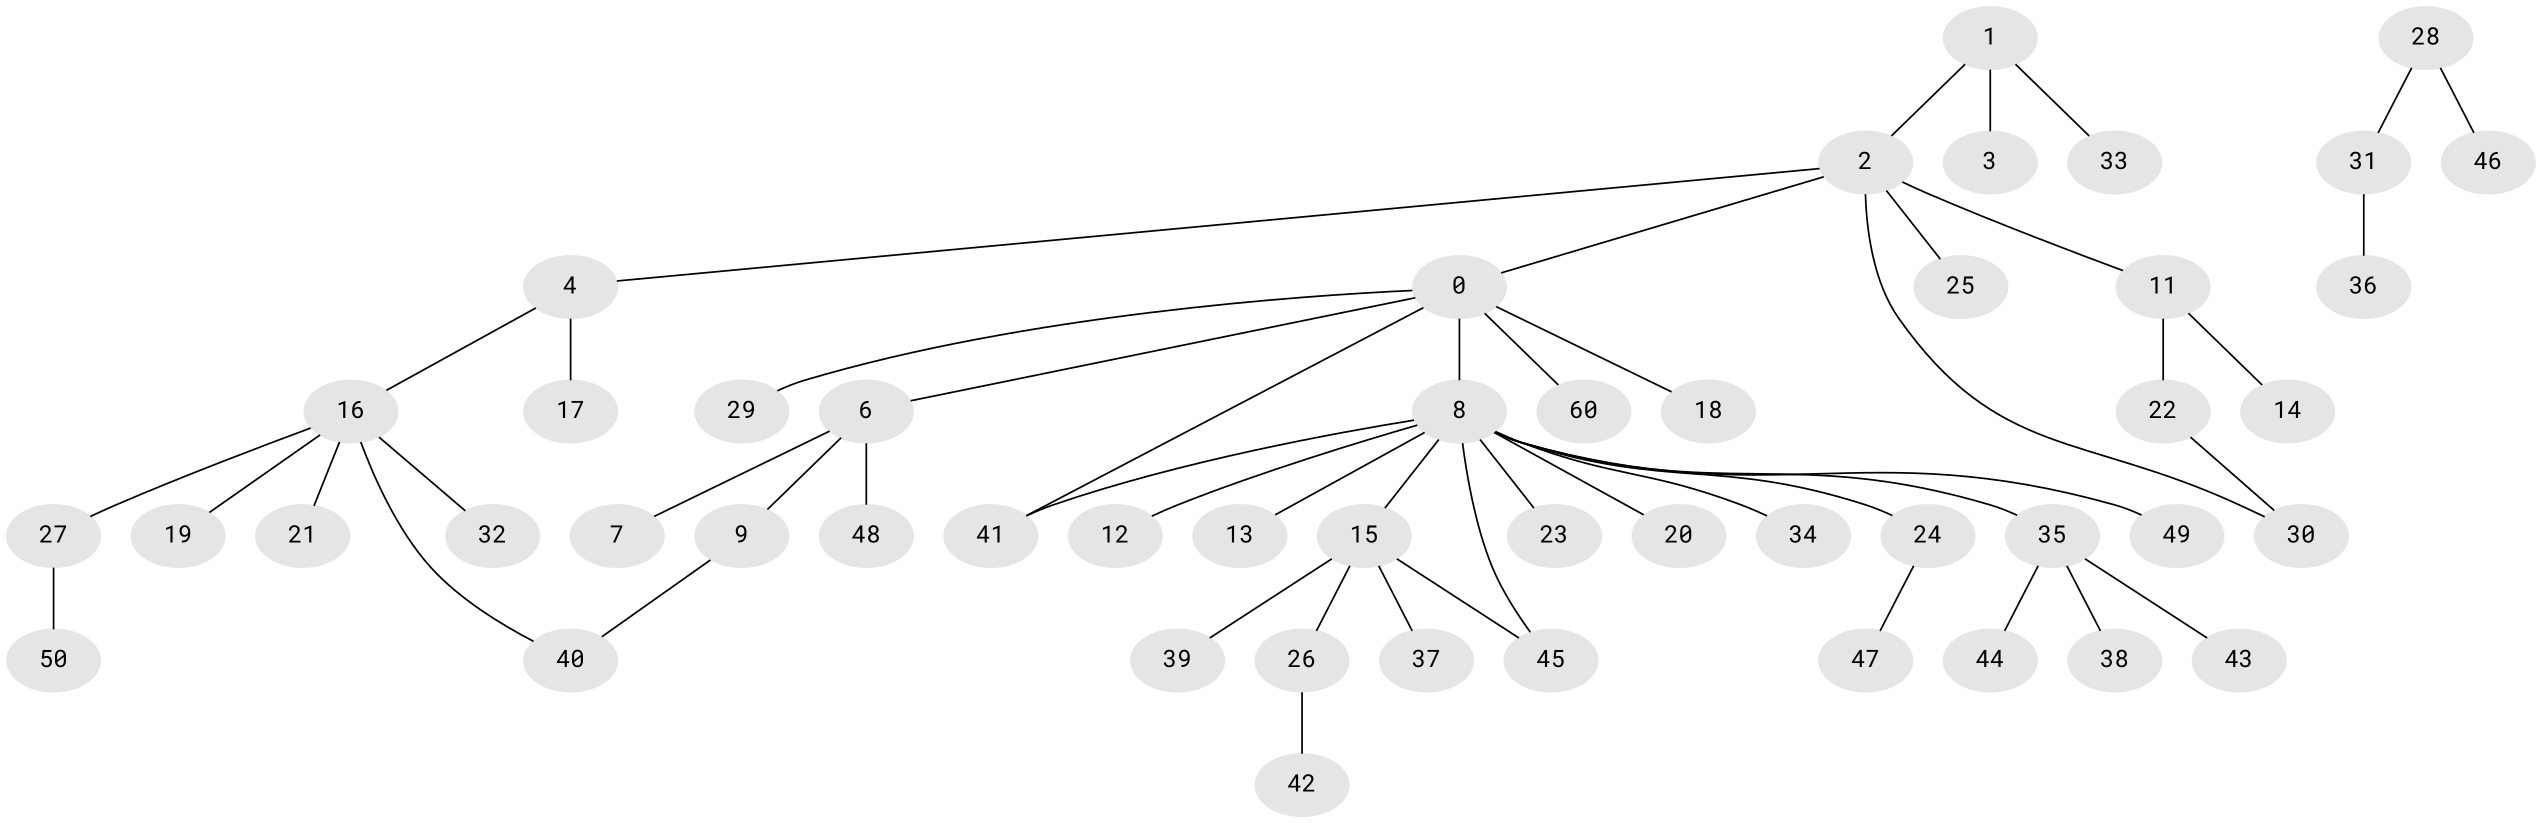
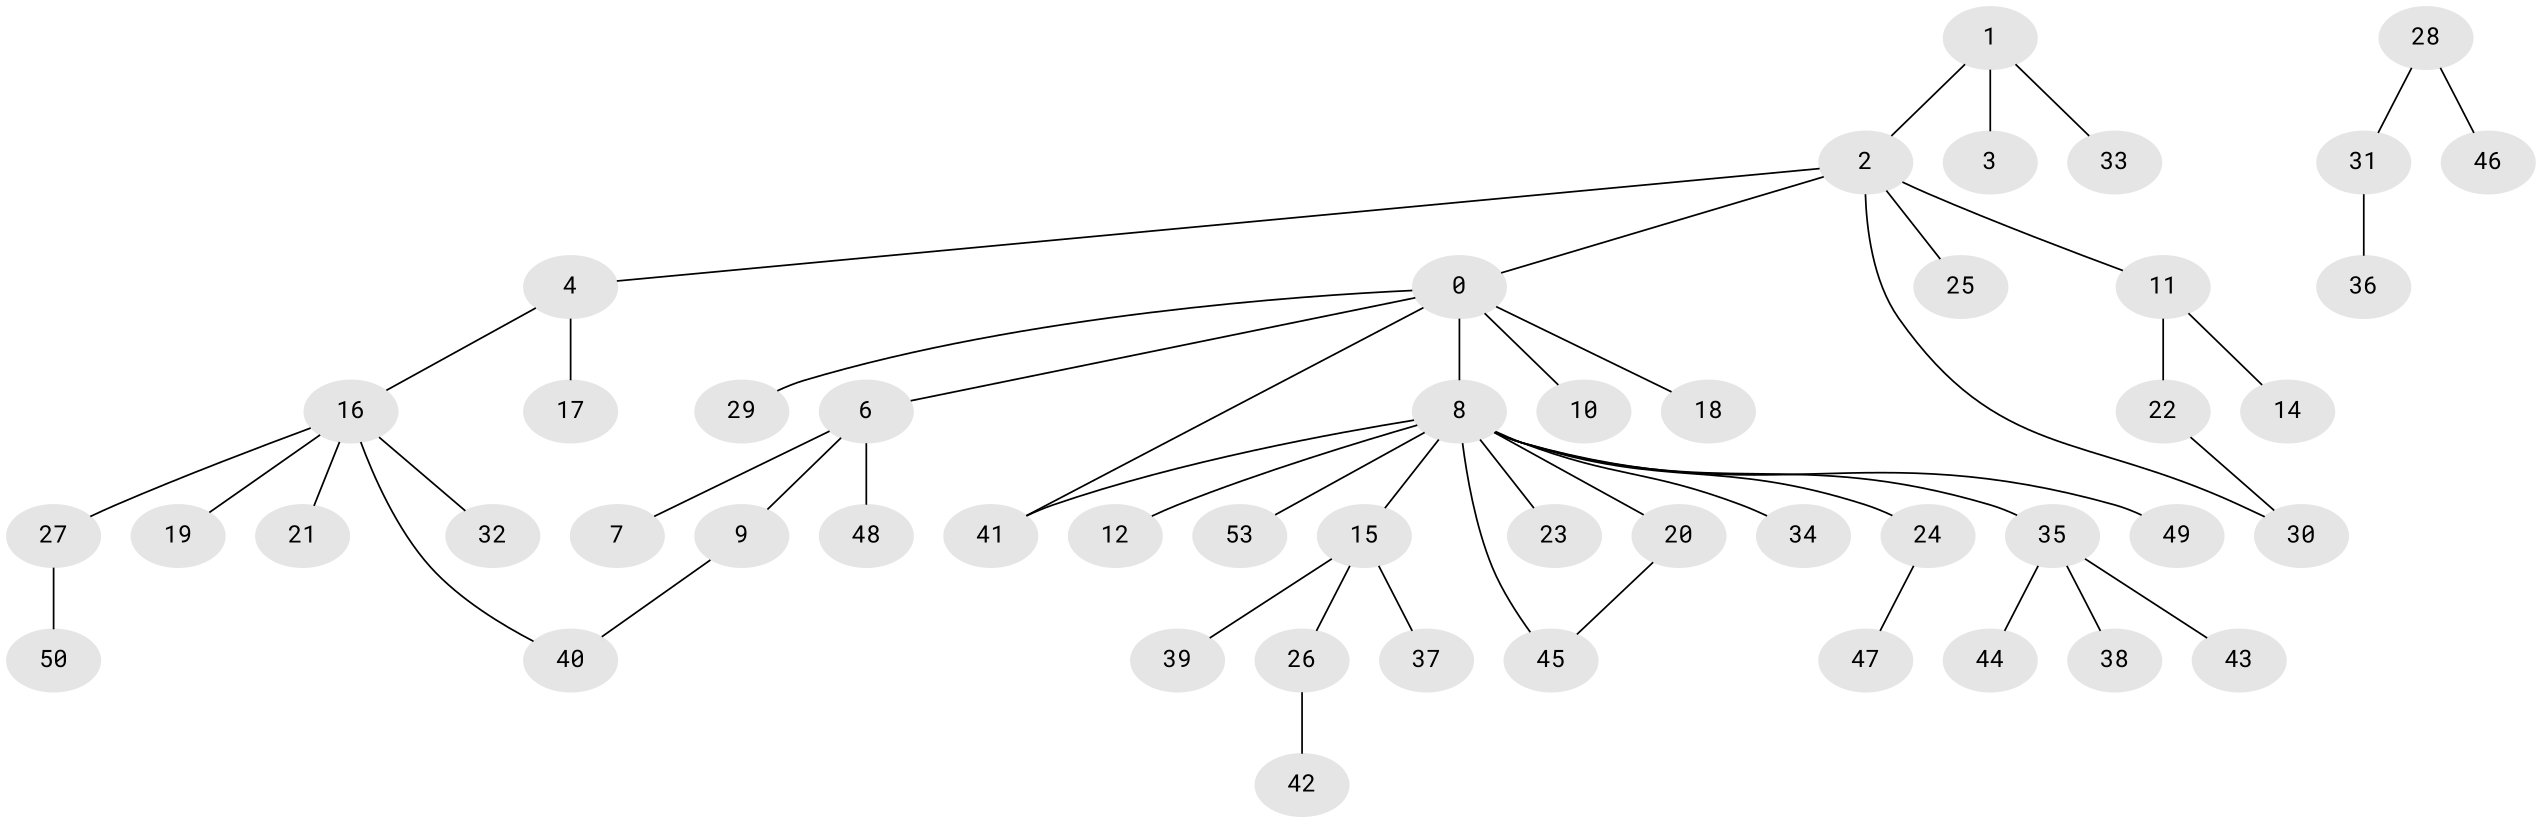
node "60": label "60" -> "10"
node "13": label "13" -> "53"
edge "15" -- "45": now "20" -- "45"
